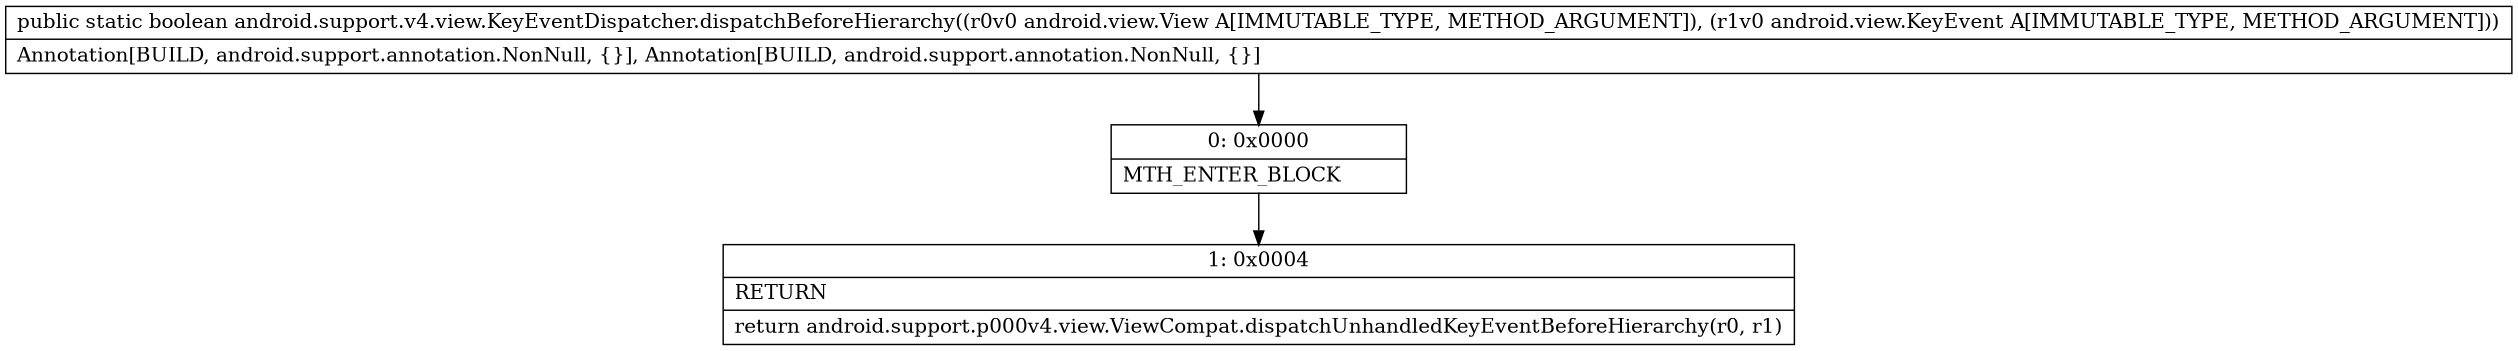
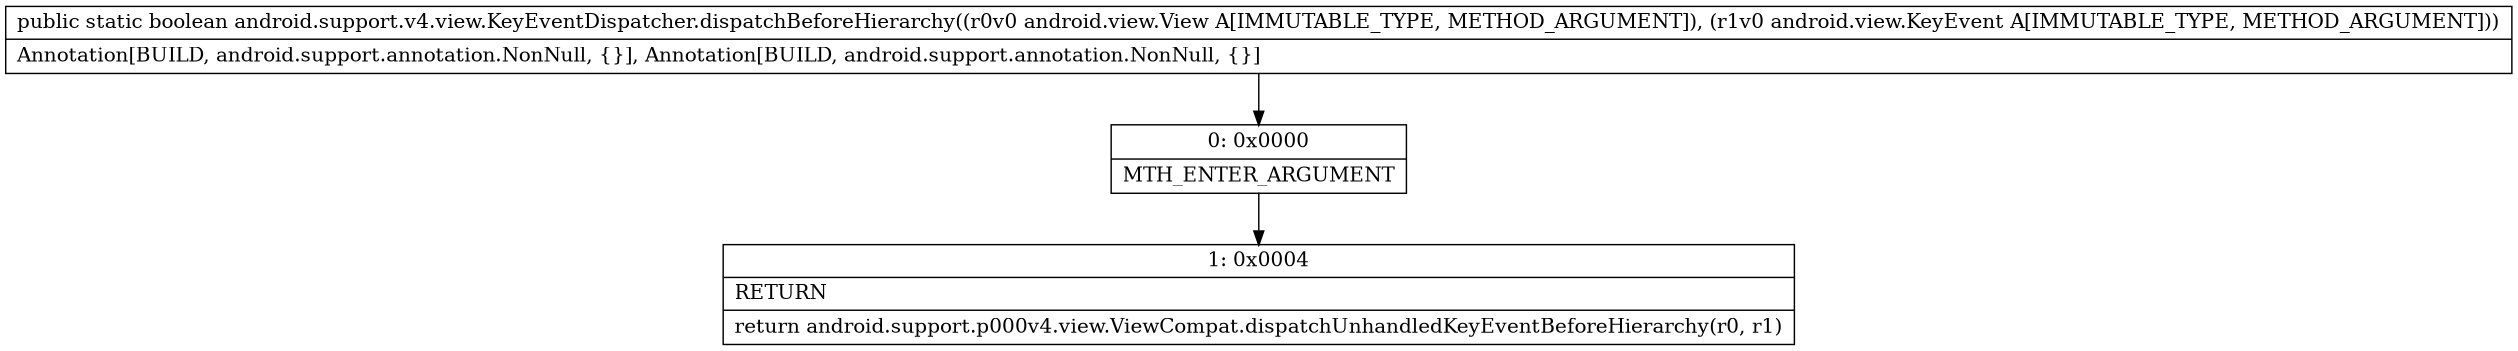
node "0: 0x0000": text "MTH_ENTER_BLOCK" -> "MTH_ENTER_ARGUMENT"
